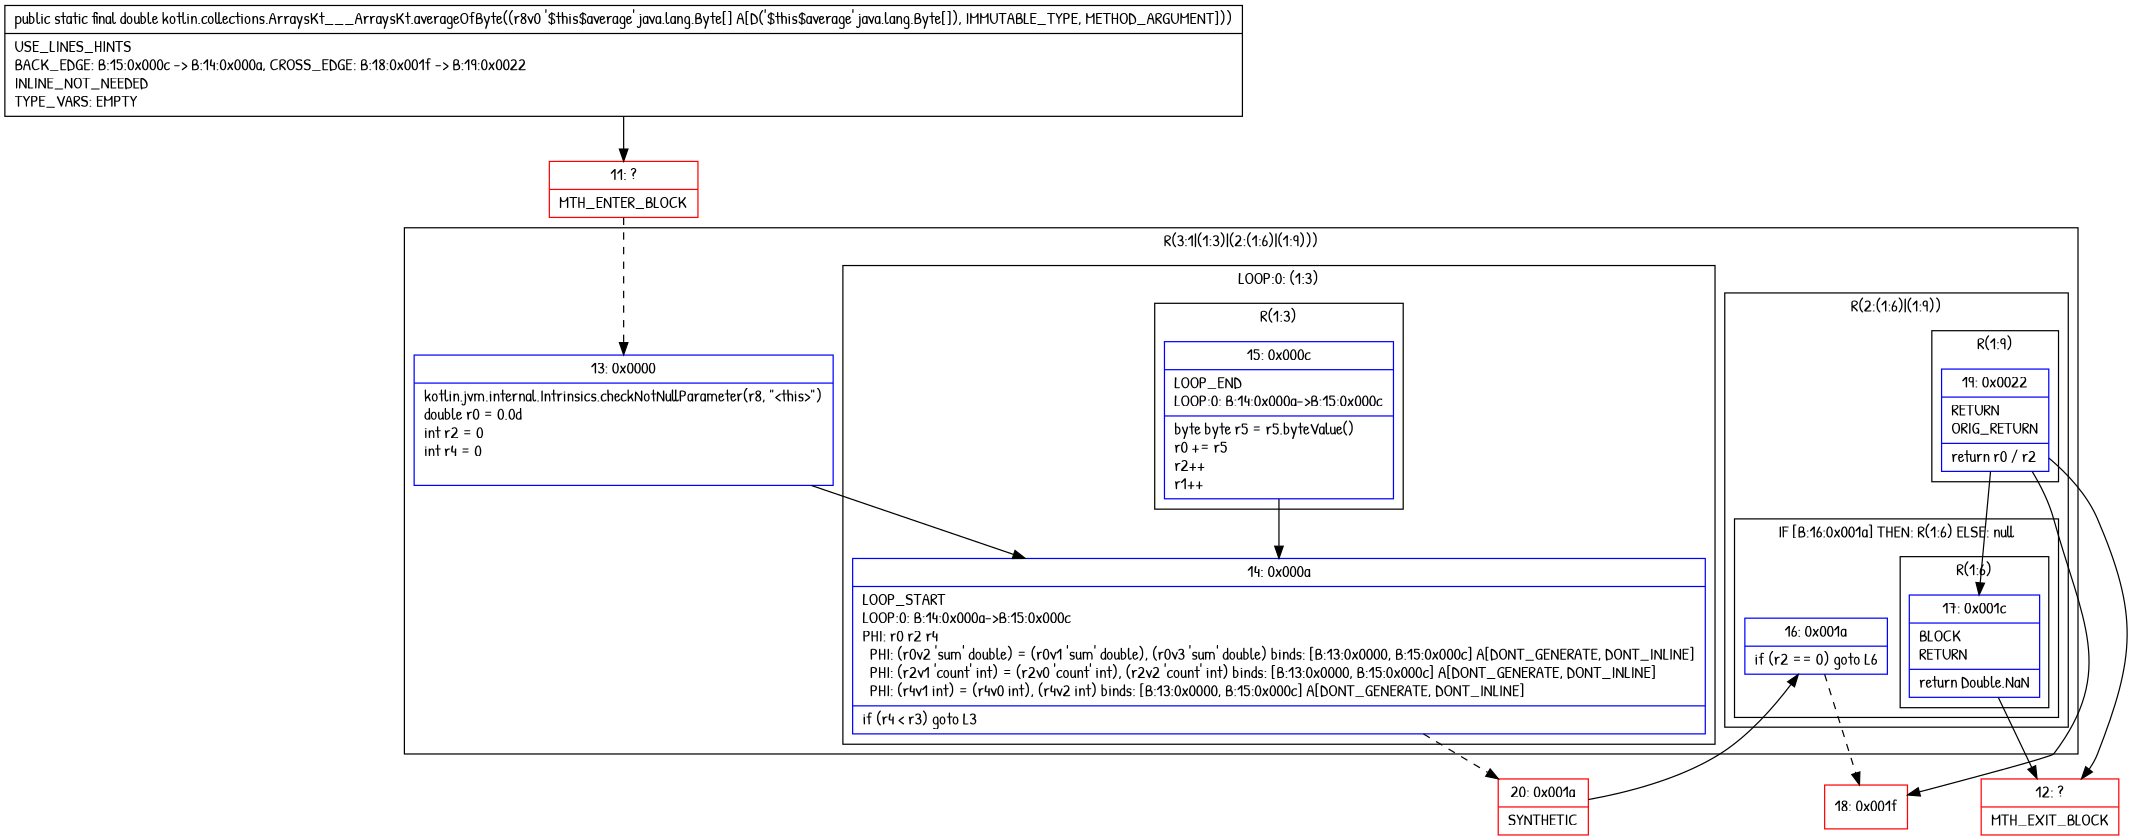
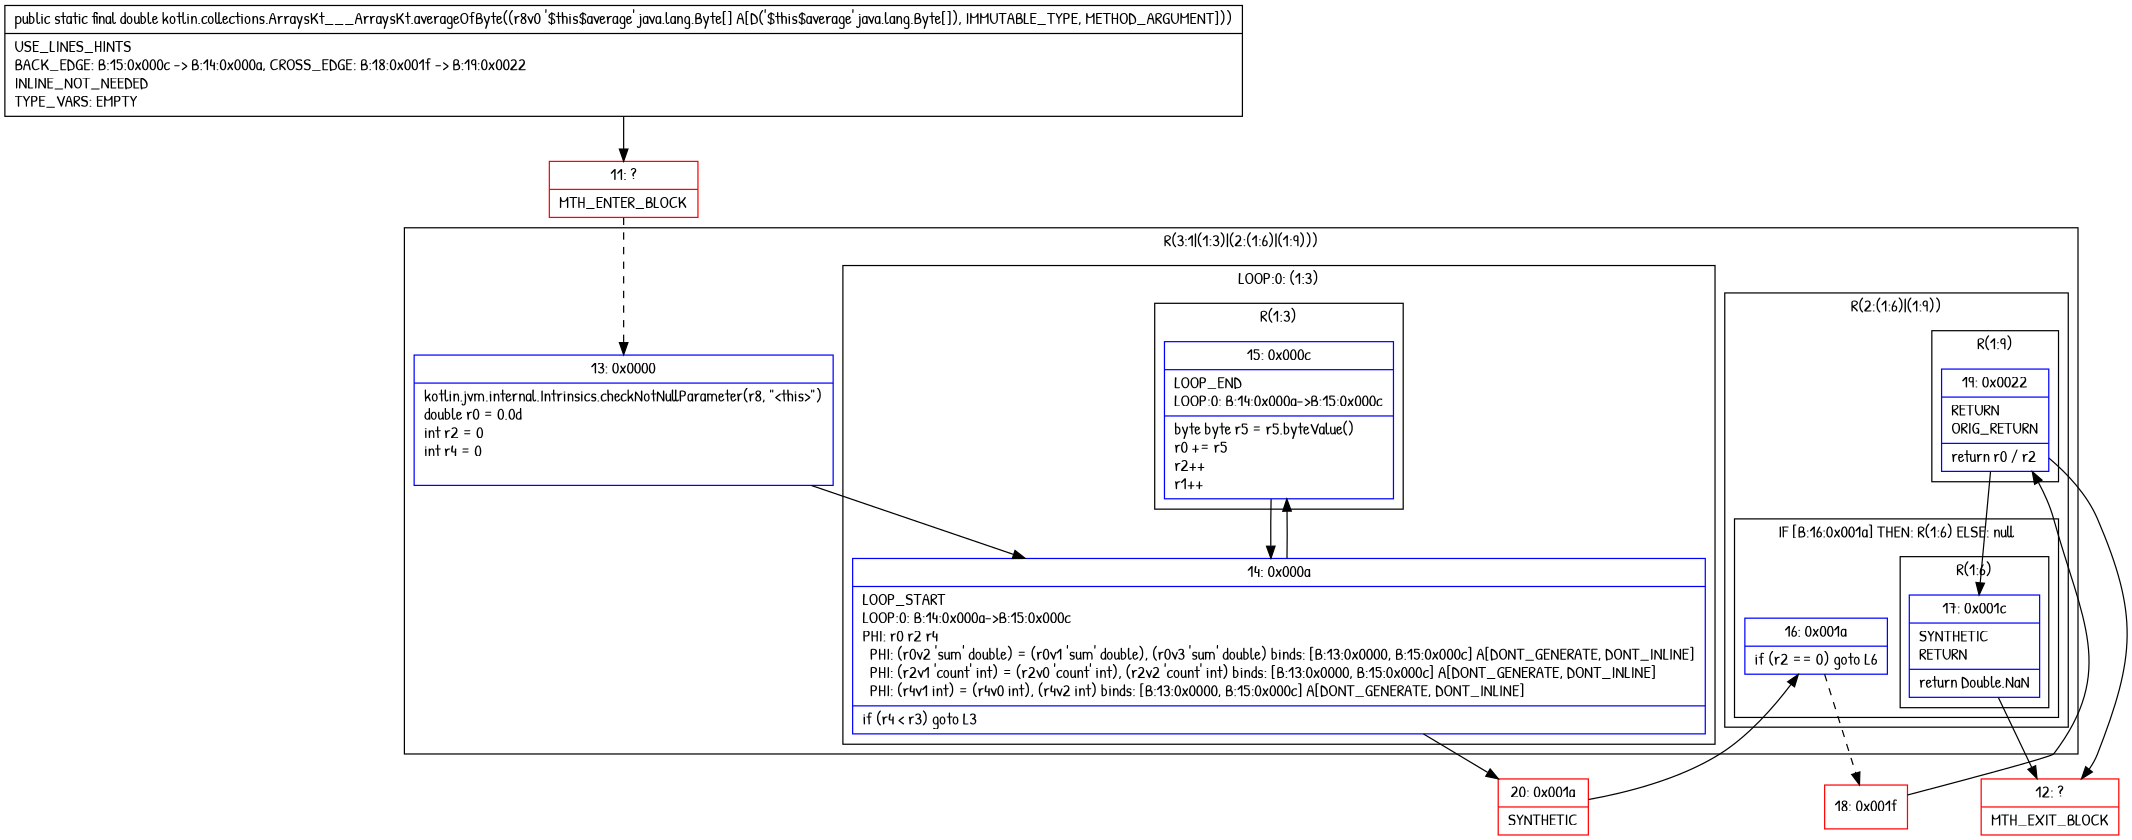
edge "14: 0x000a" -> "15: 0x000c": added
node "17: 0x001c": text "BLOCK" -> "SYNTHETIC"
edge "19: 0x0022" -> "18: 0x001f": reversed
edge "14: 0x000a" -> "20: 0x001a": style dashed -> solid
